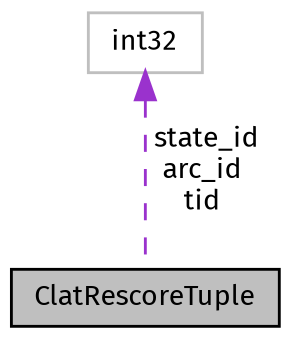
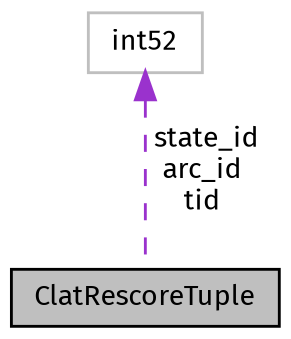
node "int32": label "int32" -> "int52"
